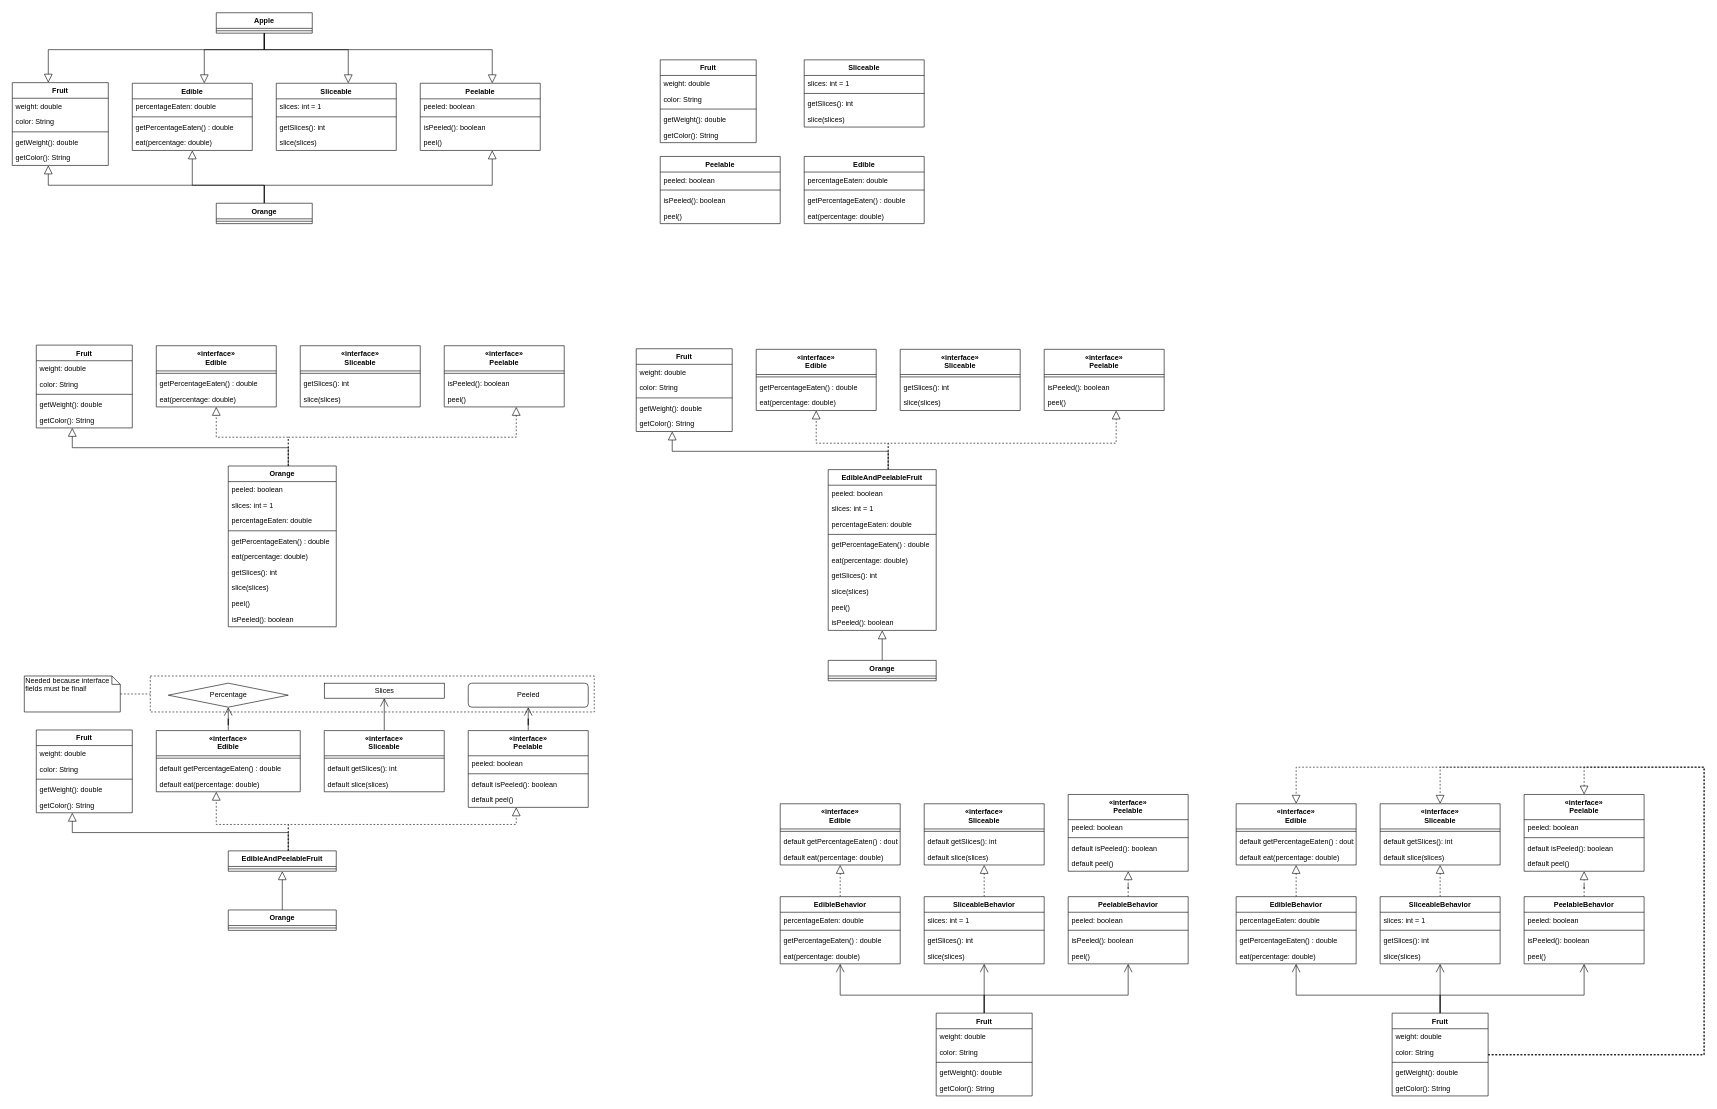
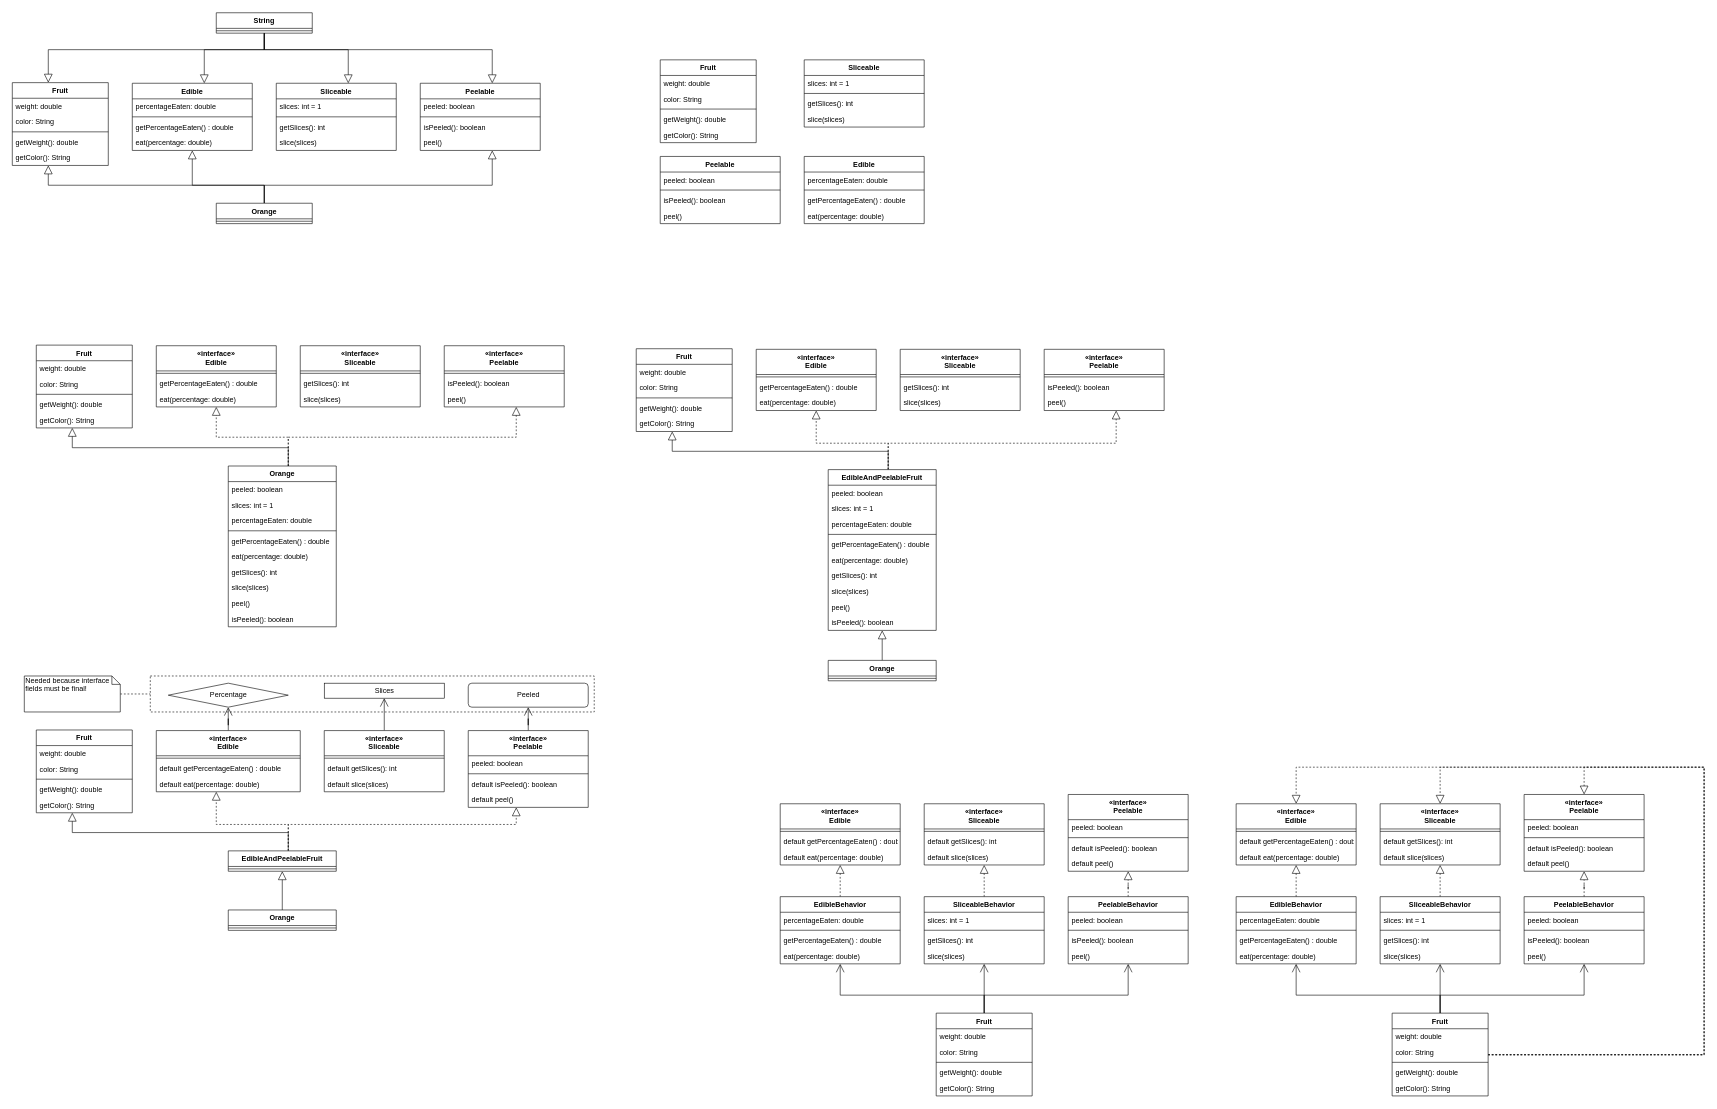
node "Apple": label "Apple" -> "String"
